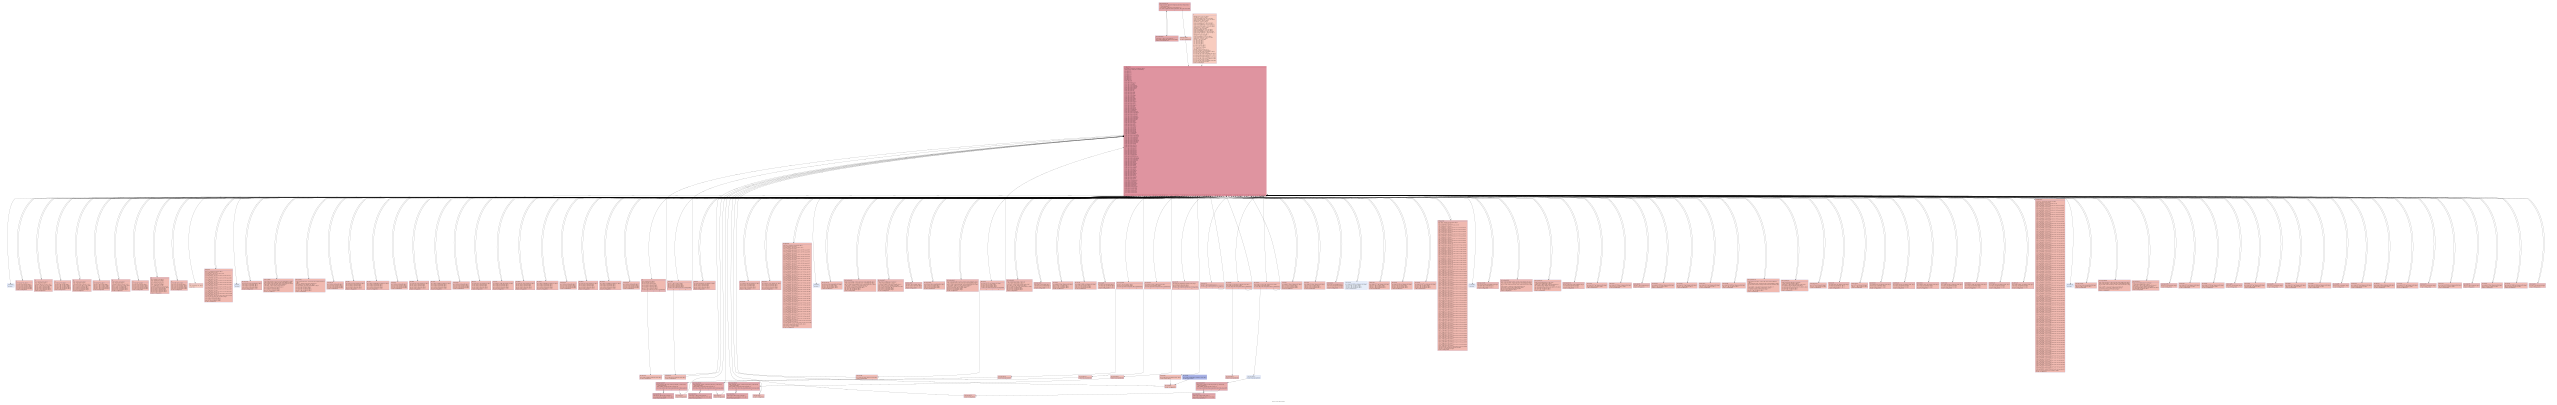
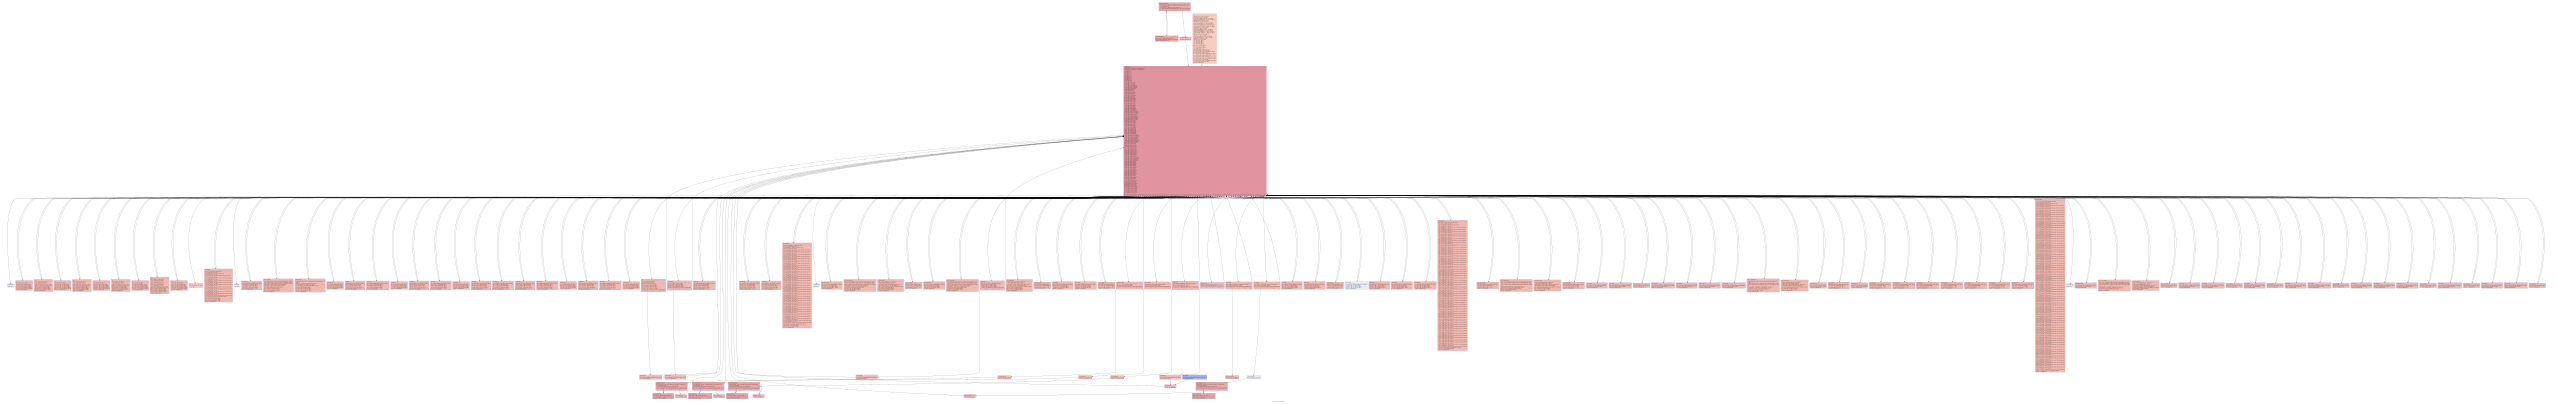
node "cff.default65:": removed
